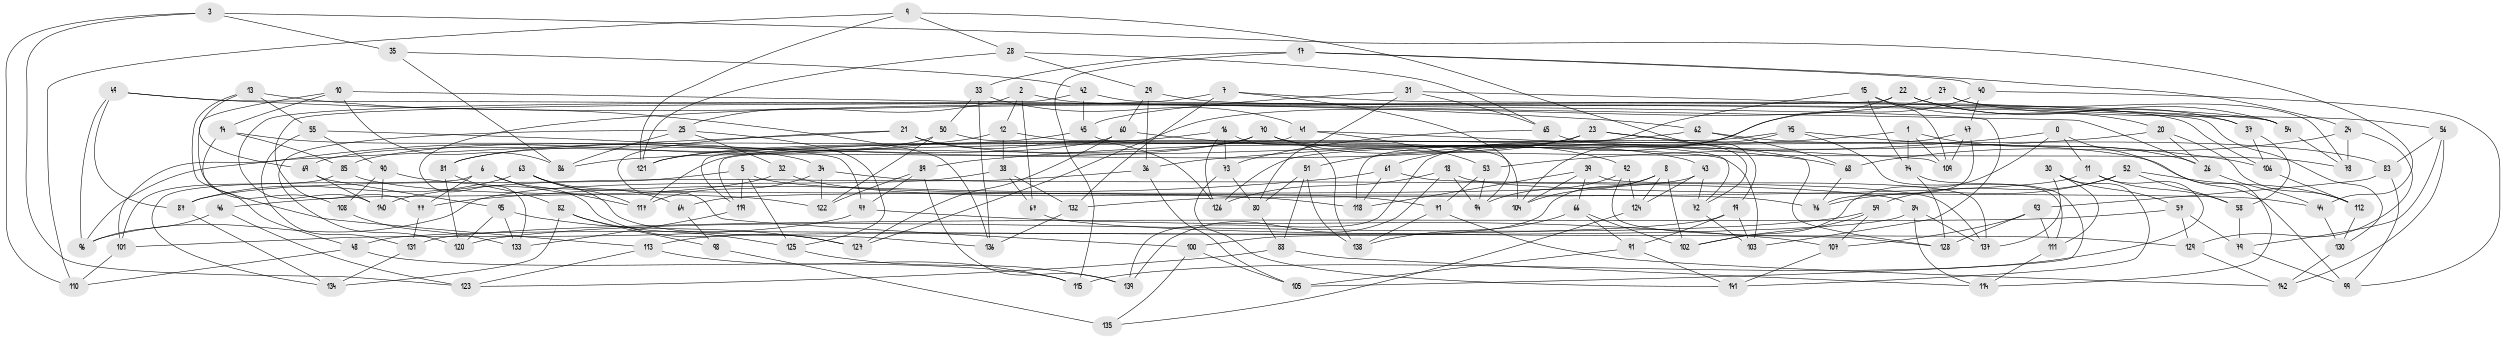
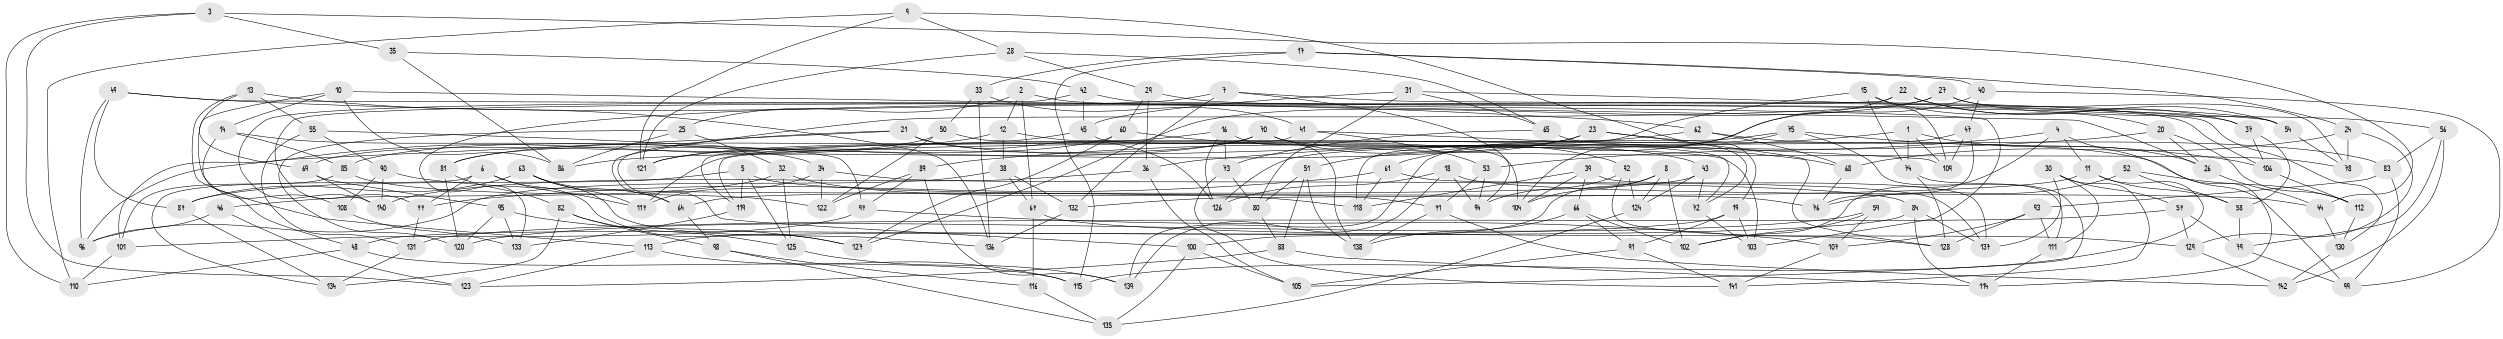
edge "27" -- "64": added
node "0": label "0" -> "4"
edge "25" -- "125": now "32" -- "125"
edge "52" -- "59": removed
node "116": added
